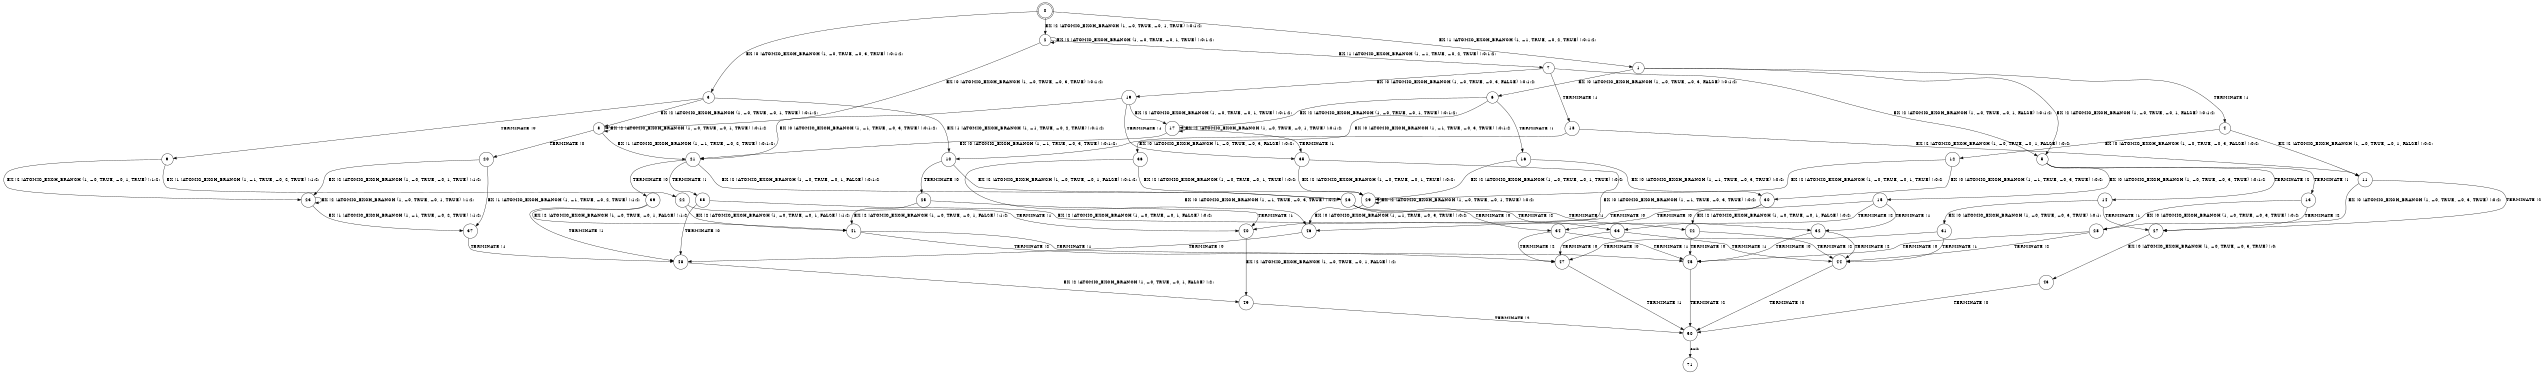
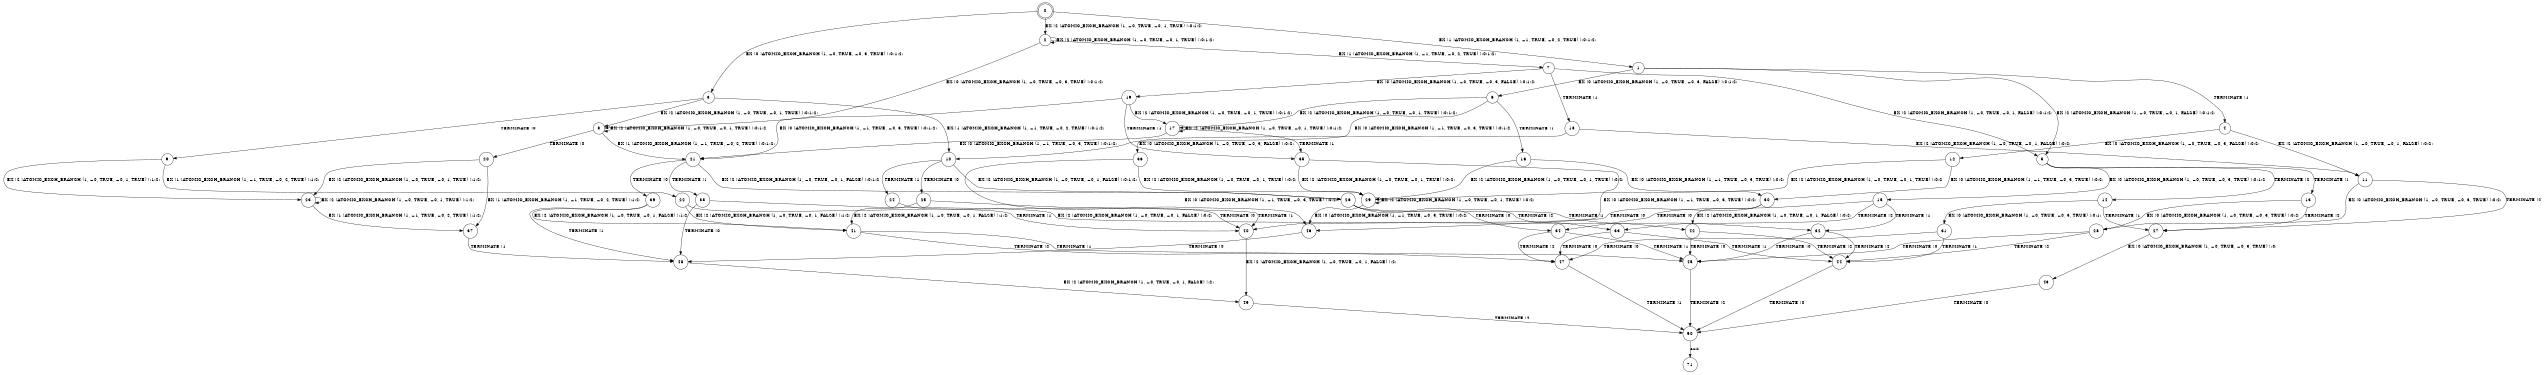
node "24": added
